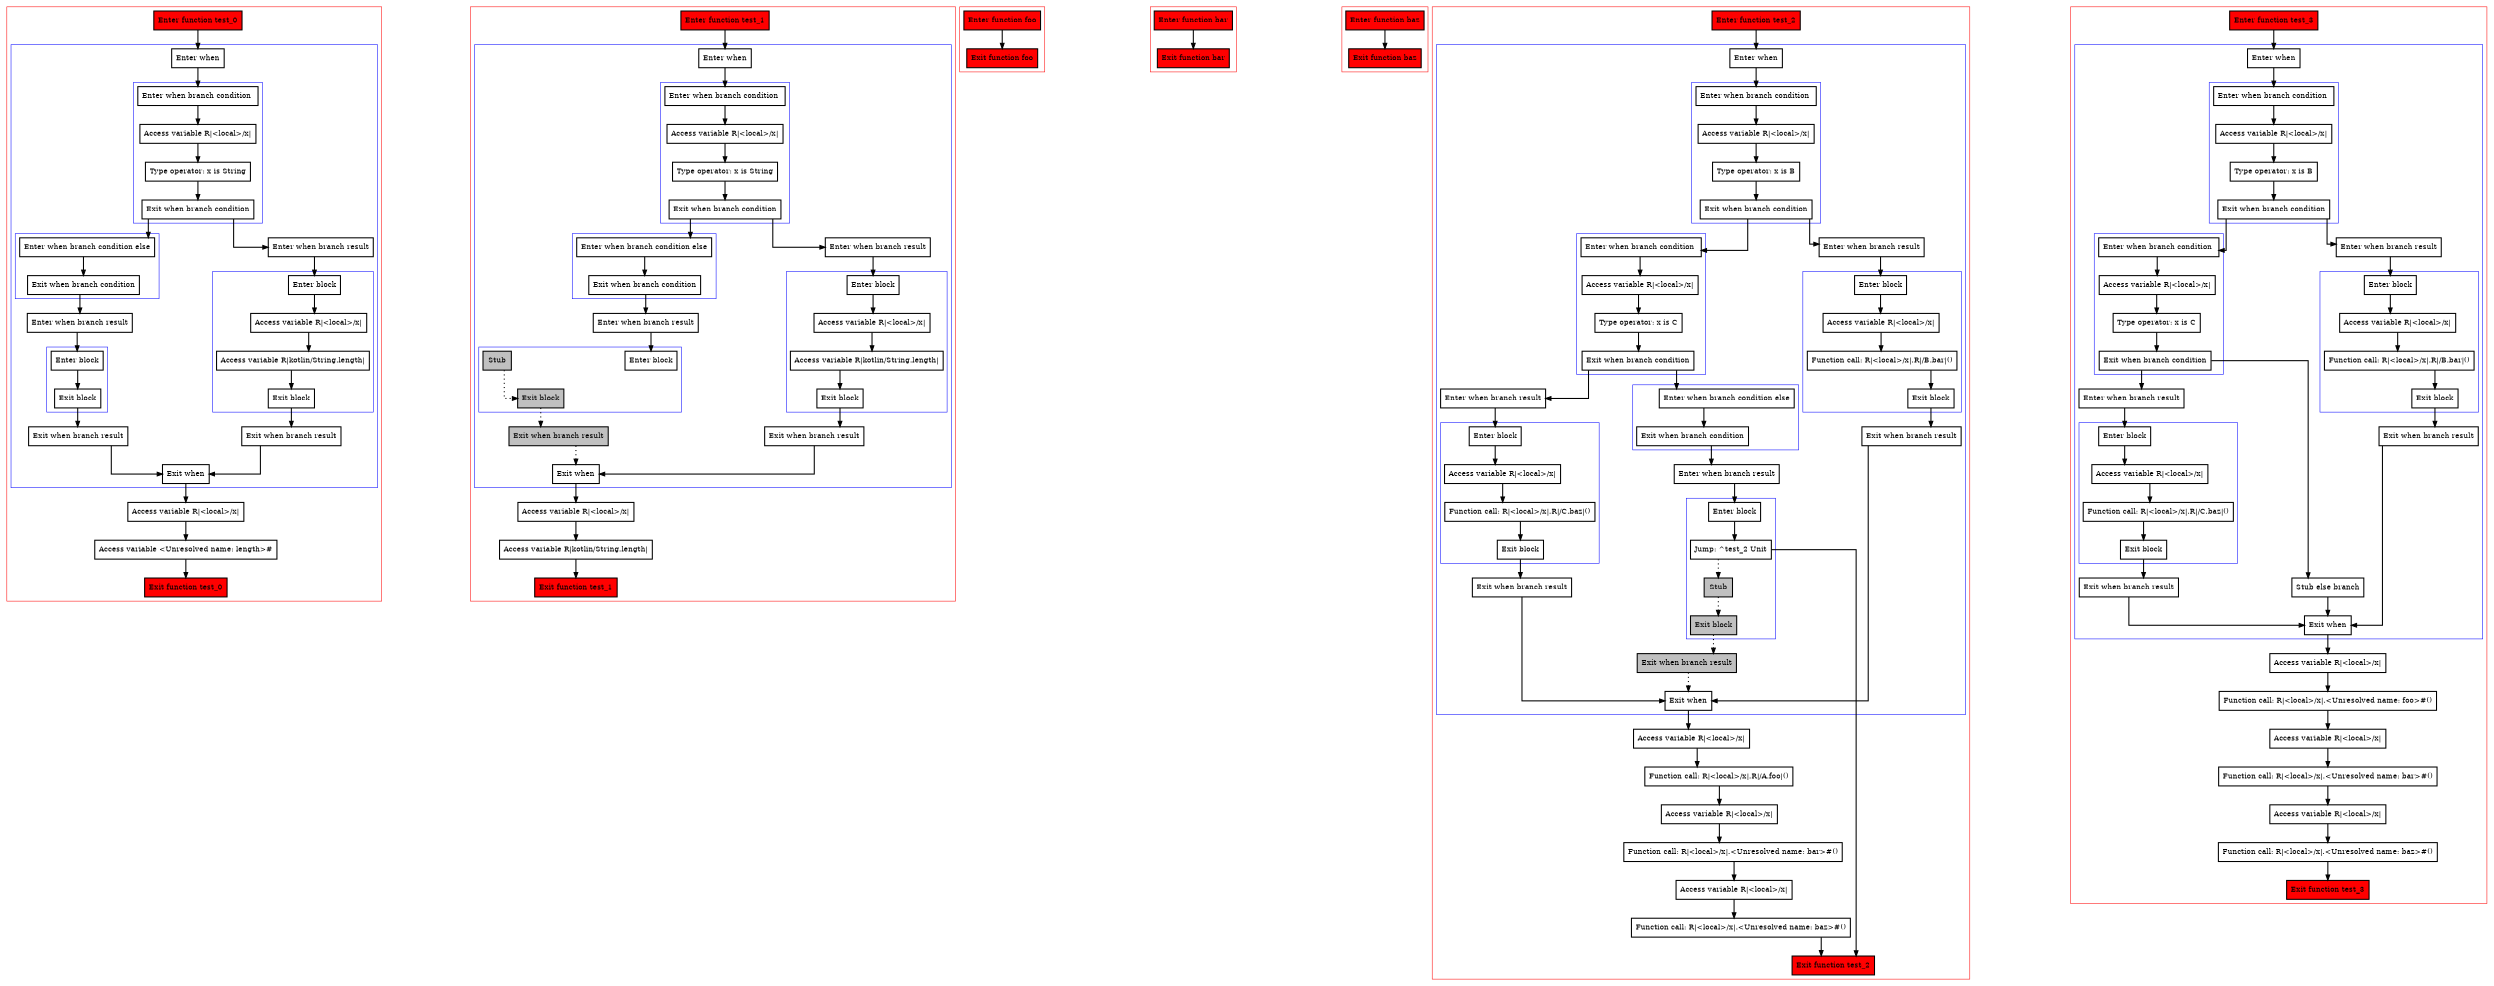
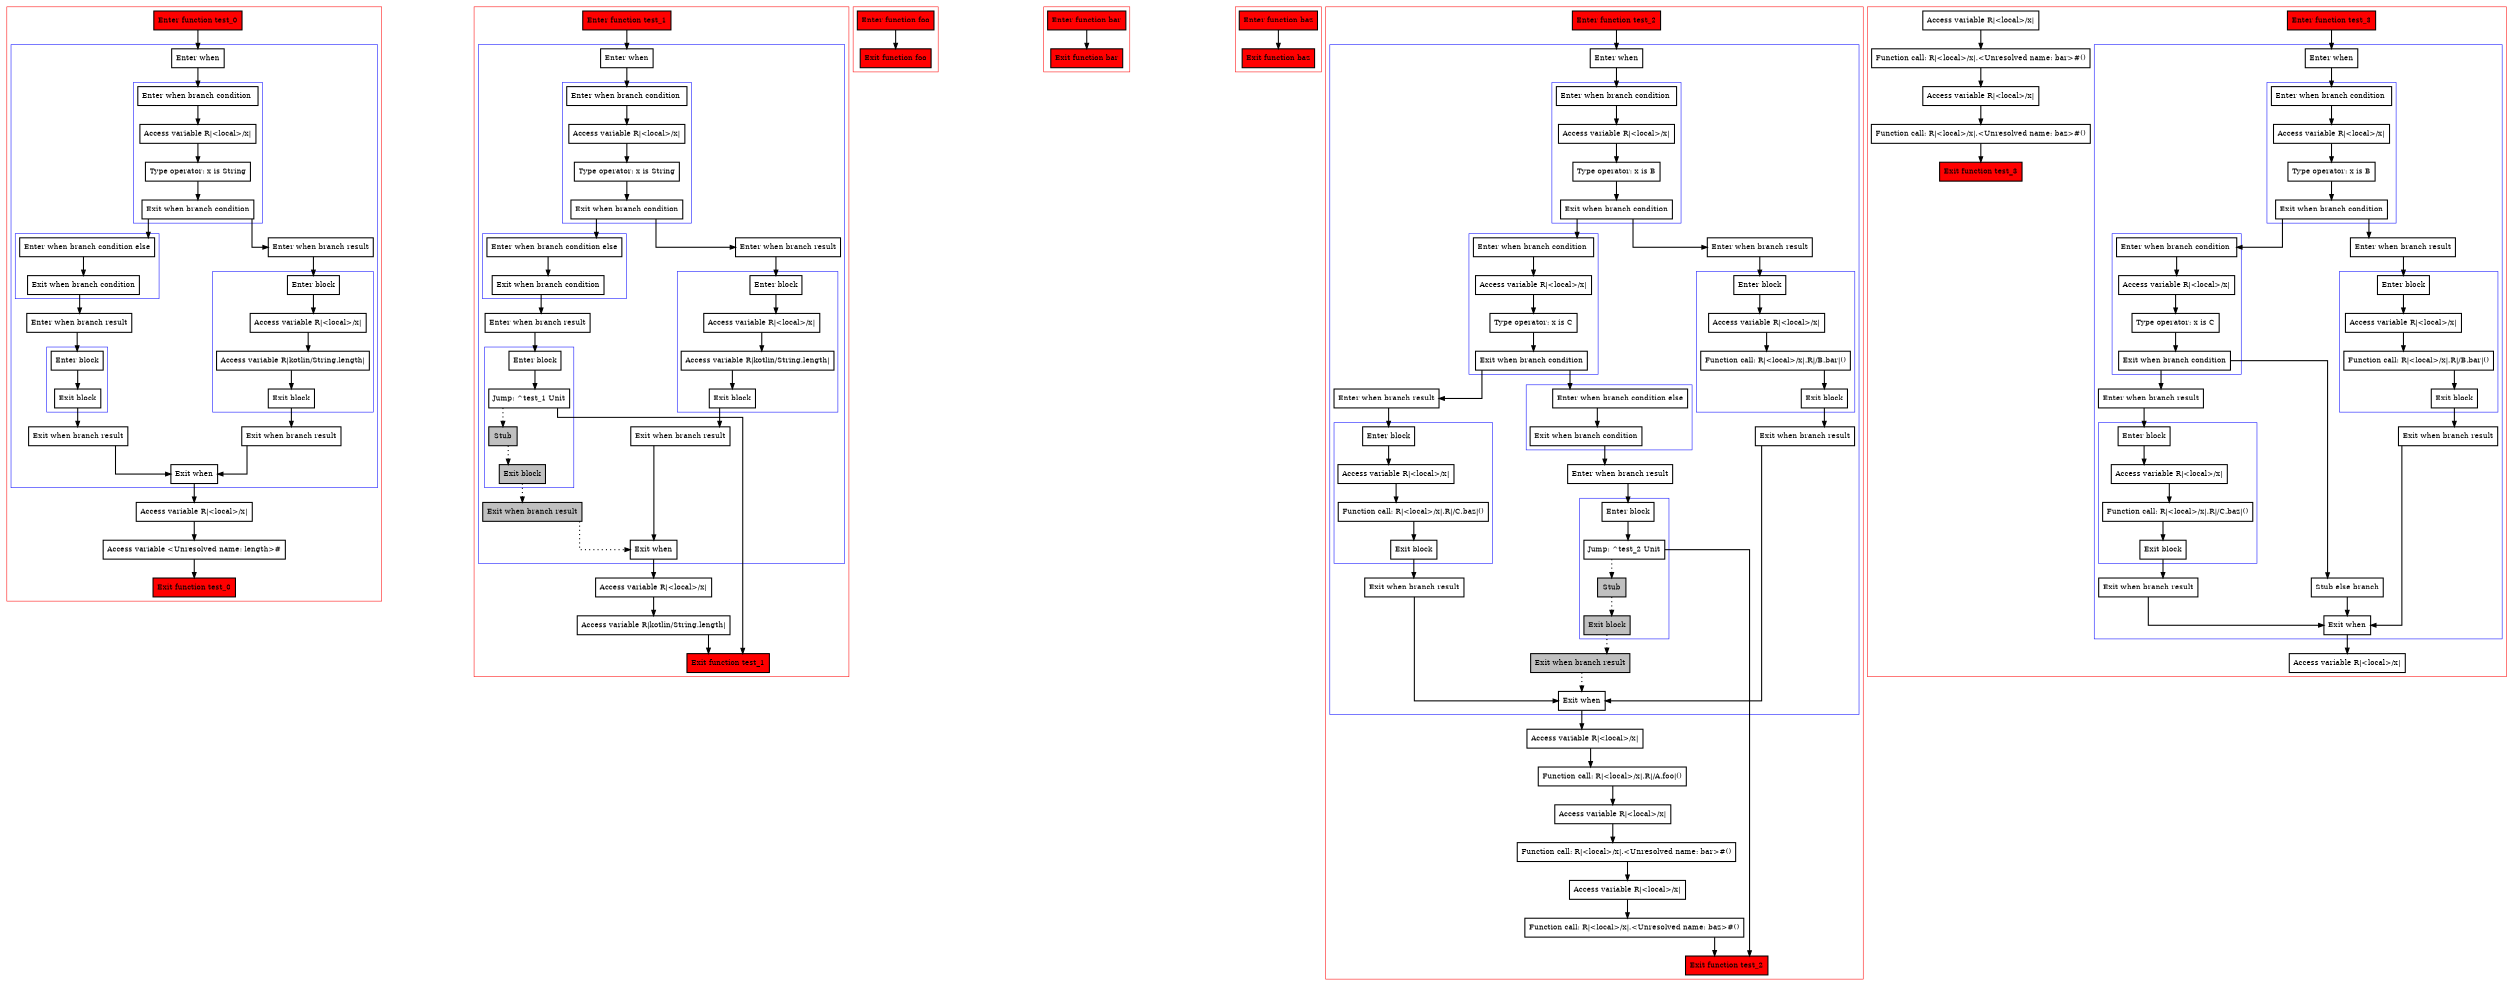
node "Jump: ^test_1 Unit": added
node "Function call: R|<local>/x|.<Unresolved name: foo>#()": removed
